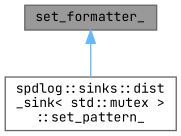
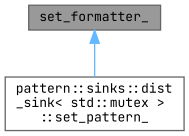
node "spdlog::sinks::dist _sink< std::mutex > ::set_pattern_": label "spdlog::sinks::dist _sink< std::mutex > ::set_pattern_" -> "pattern::sinks::dist _sink< std::mutex > ::set_pattern_"
